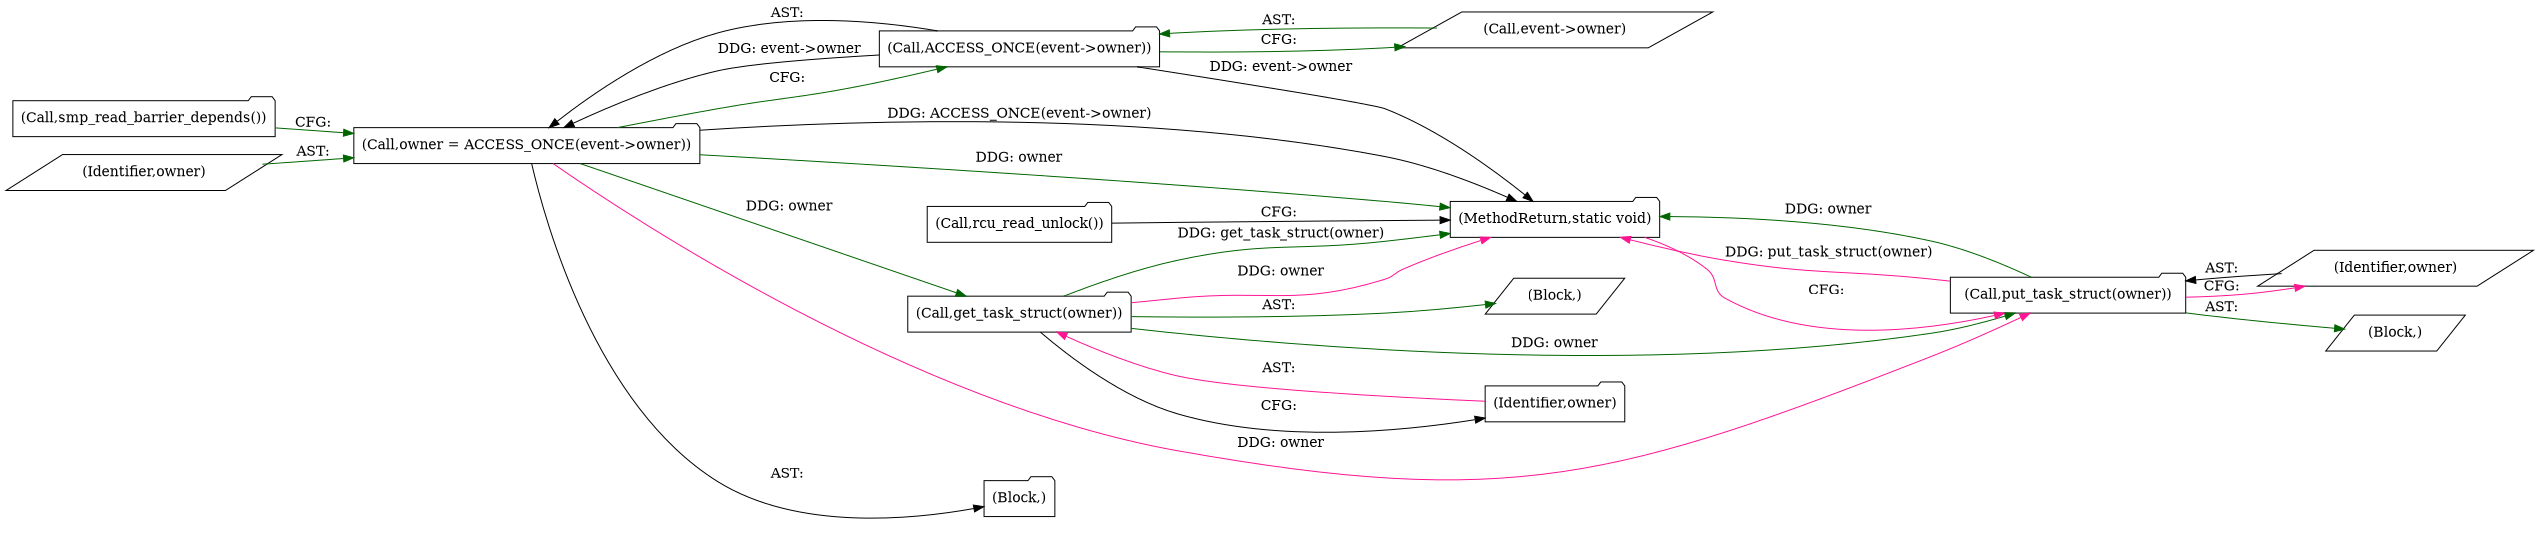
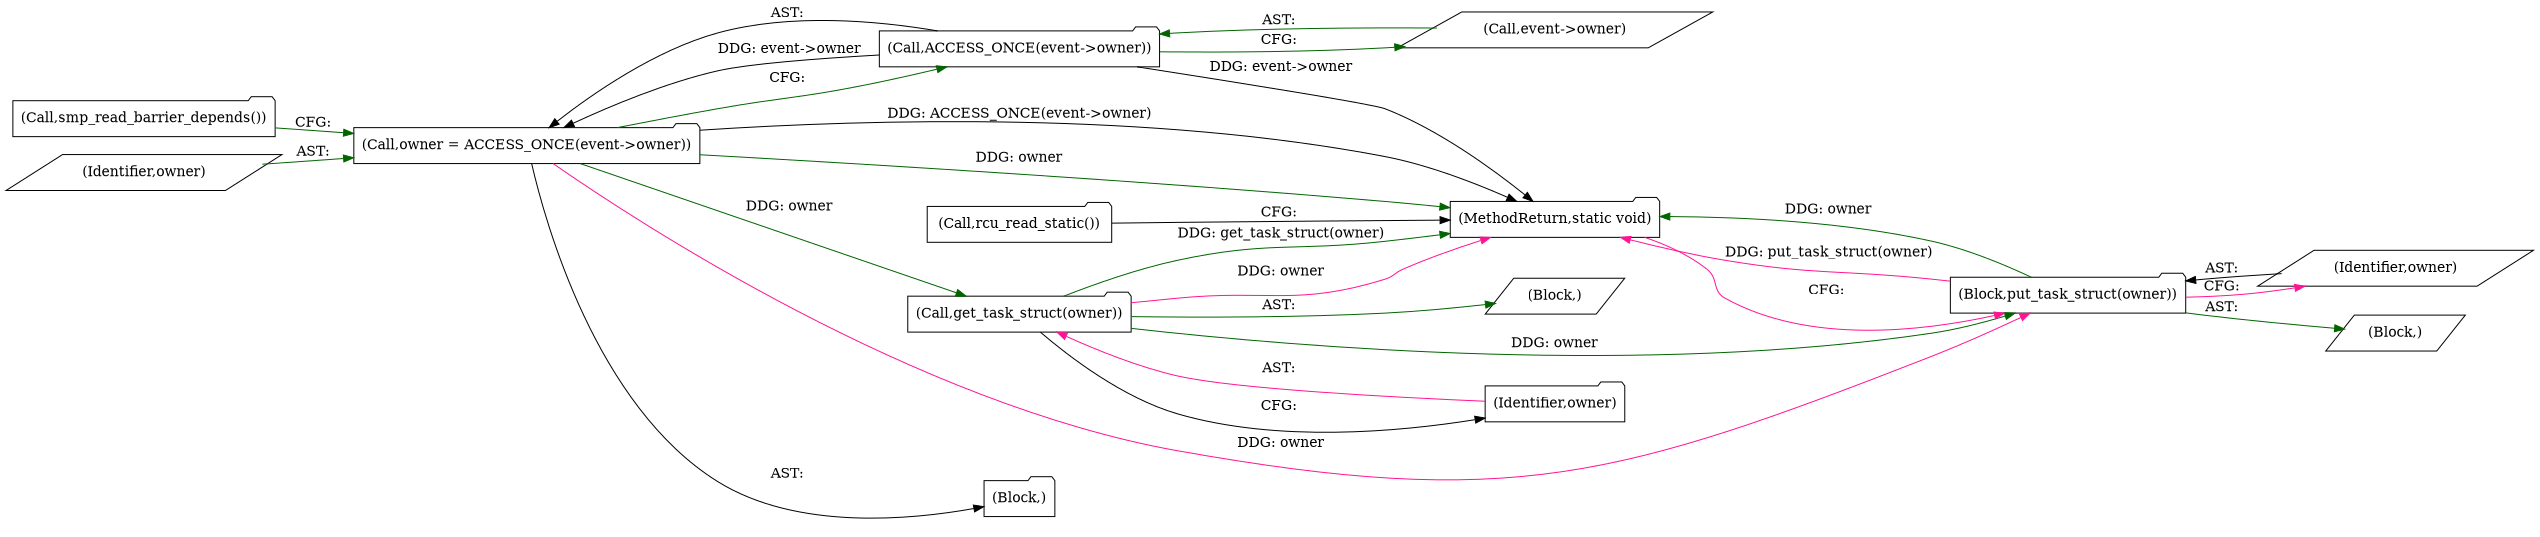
node "(Call,rcu_read_unlock())": label "(Call,rcu_read_unlock())" -> "(Call,rcu_read_static())"
node "(Call,put_task_struct(owner))": label "(Call,put_task_struct(owner))" -> "(Block,put_task_struct(owner))"
